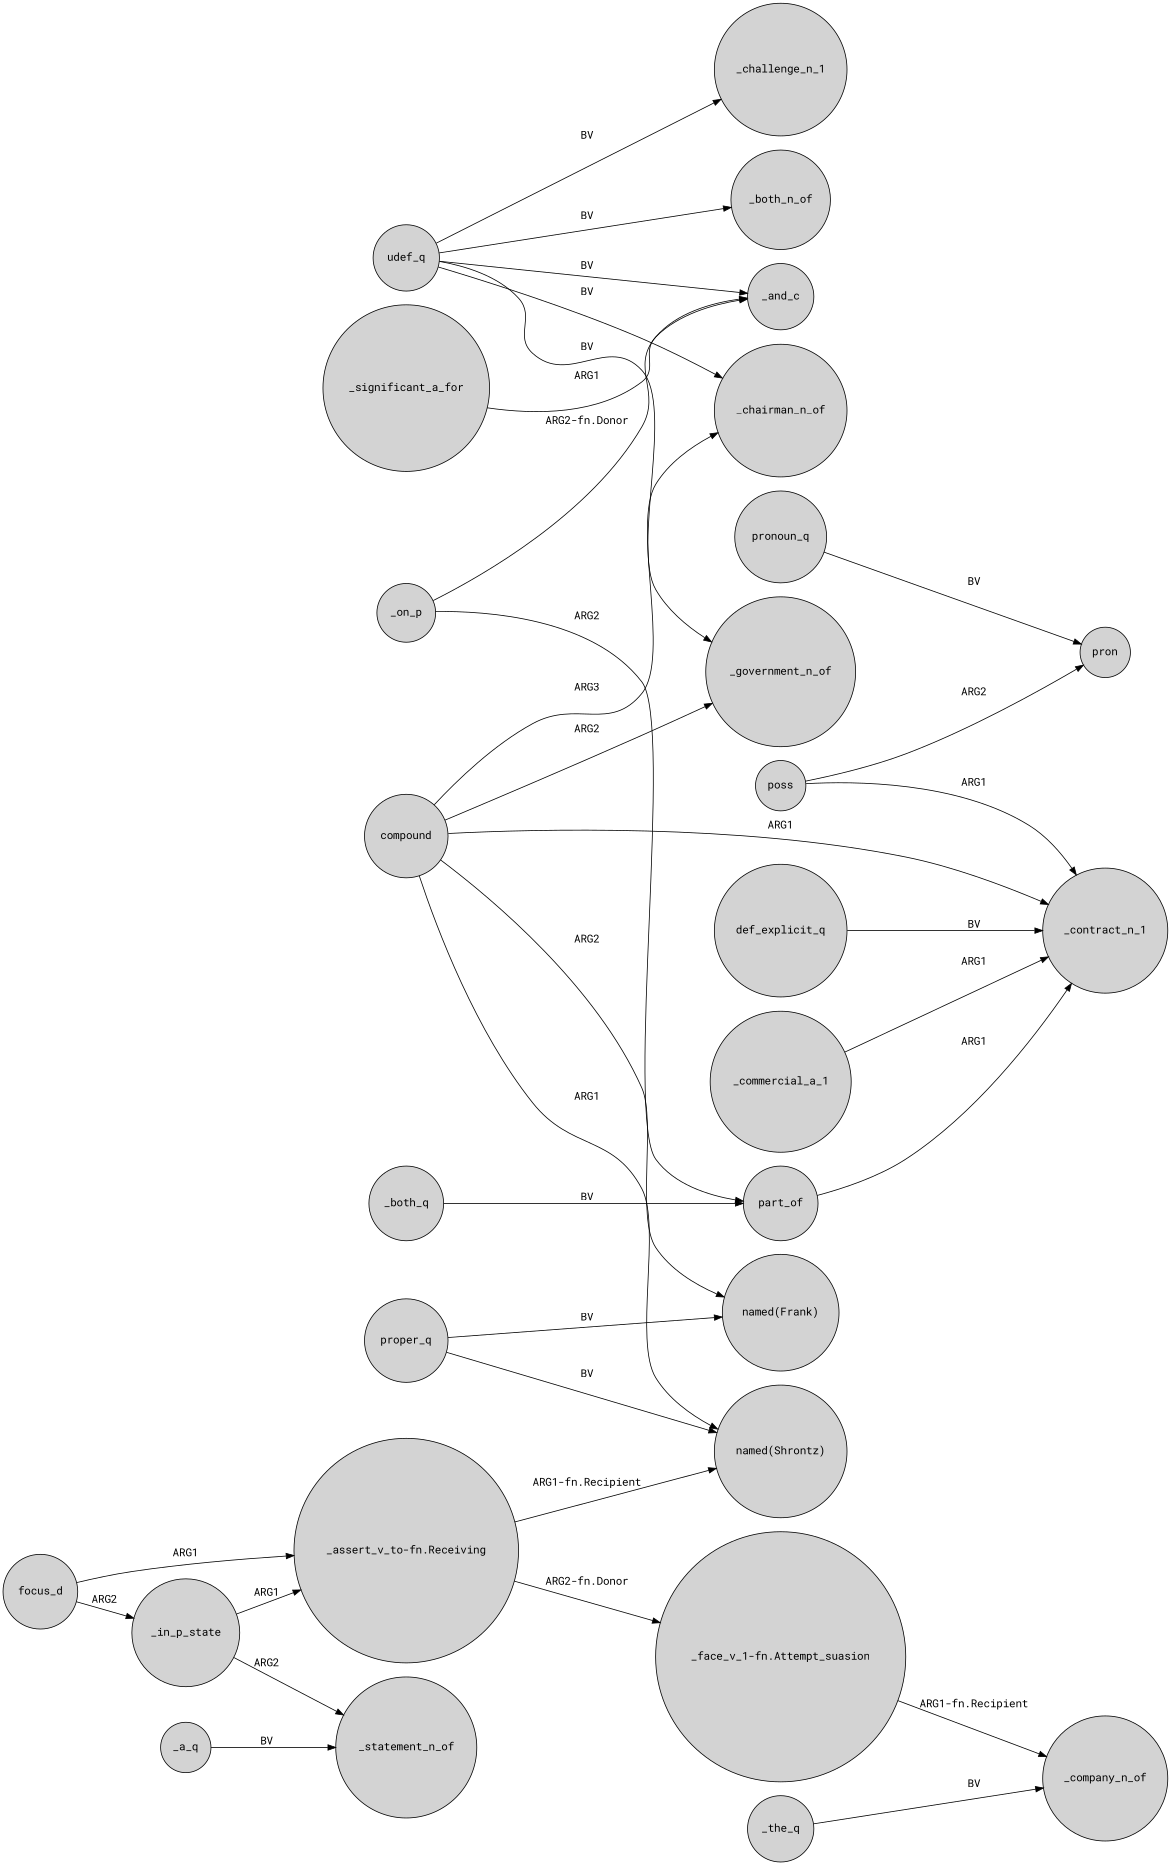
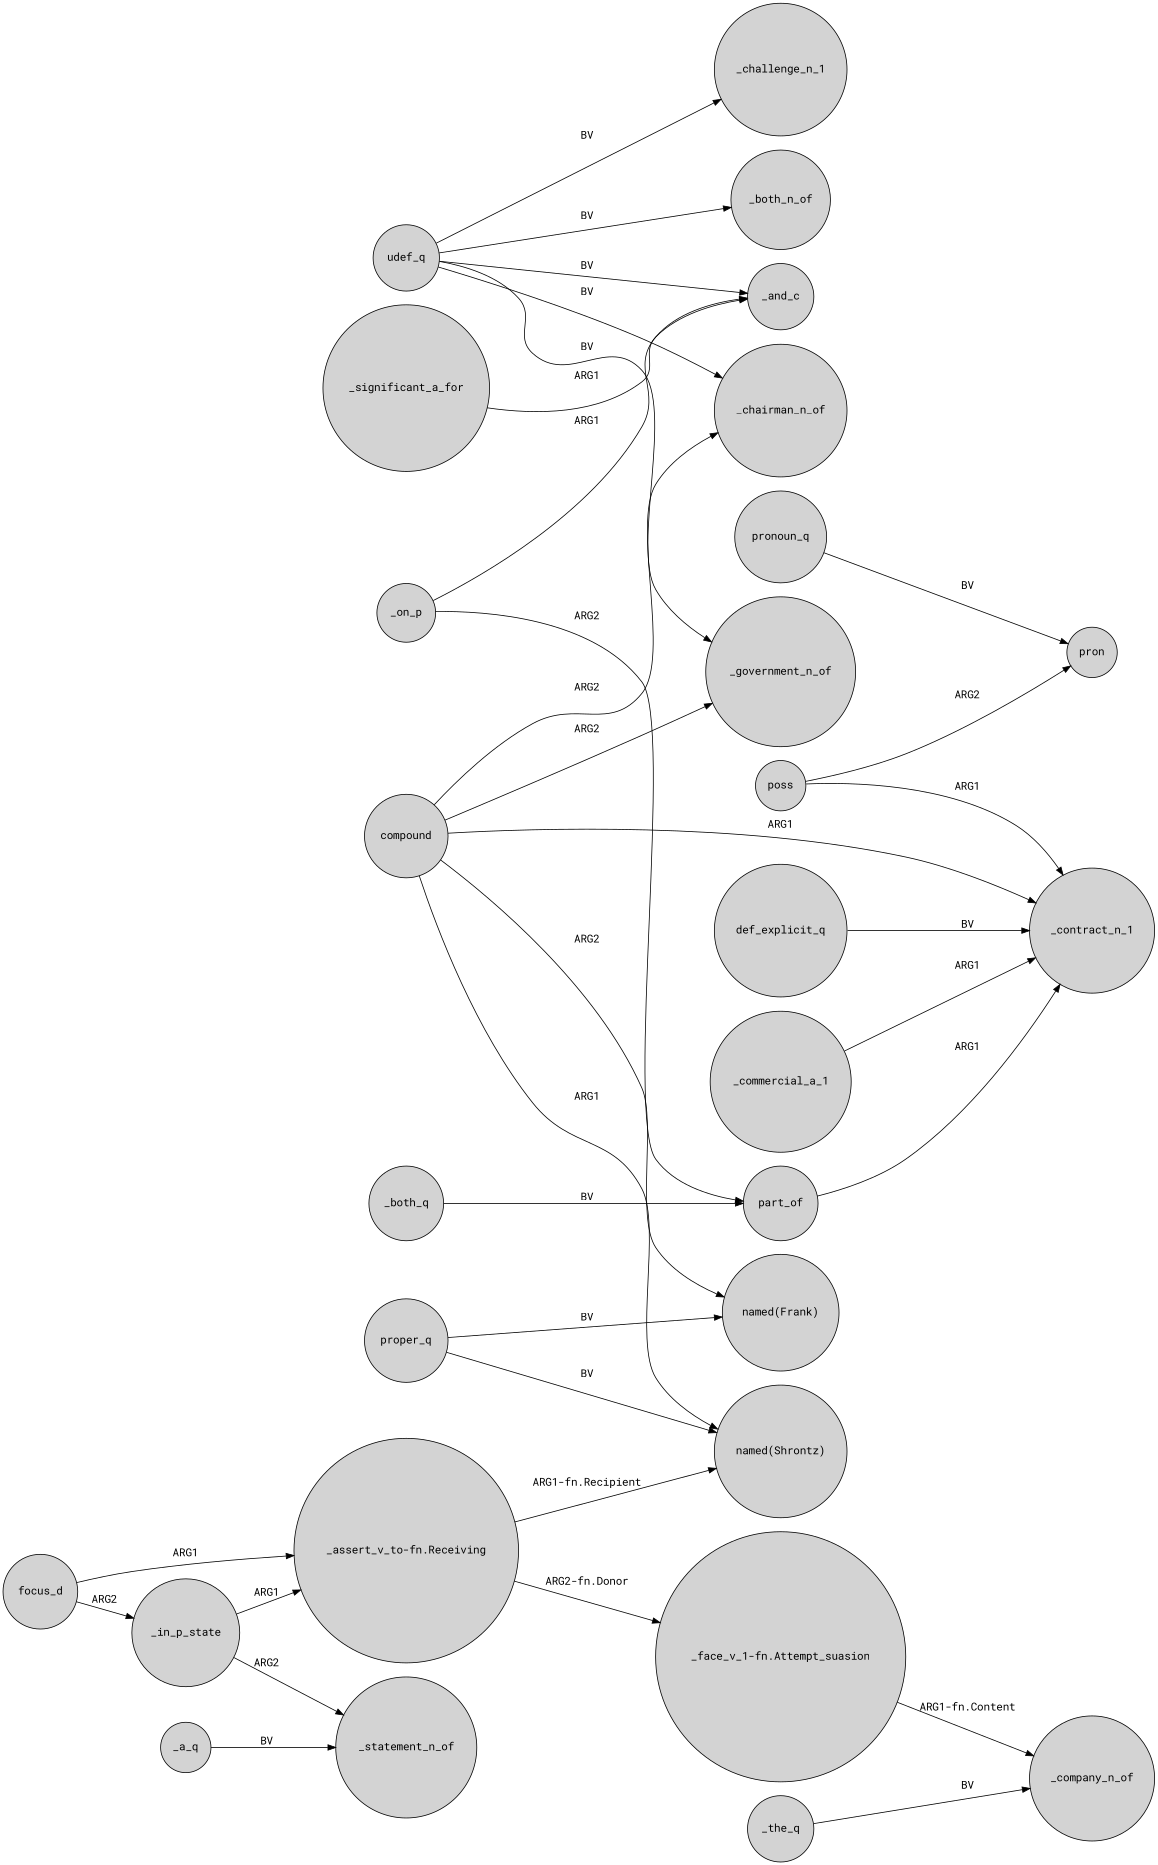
edge "_on_p" -> "_and_c": label "ARG2-fn.Donor" -> "ARG1"
edge "compound" -> "_chairman_n_of": label "ARG3" -> "ARG2"
edge "_face_v_1-fn.Attempt_suasion" -> "_company_n_of": label "ARG1-fn.Recipient" -> "ARG1-fn.Content"
